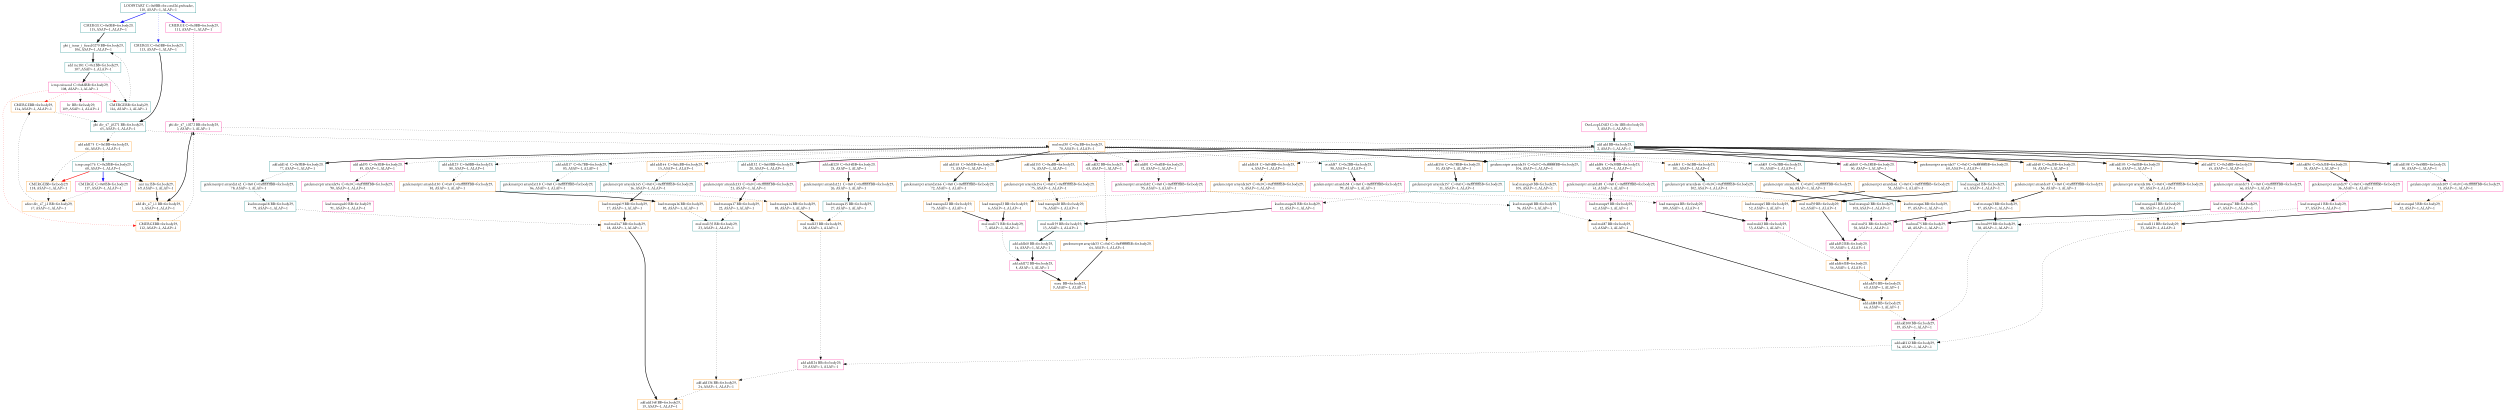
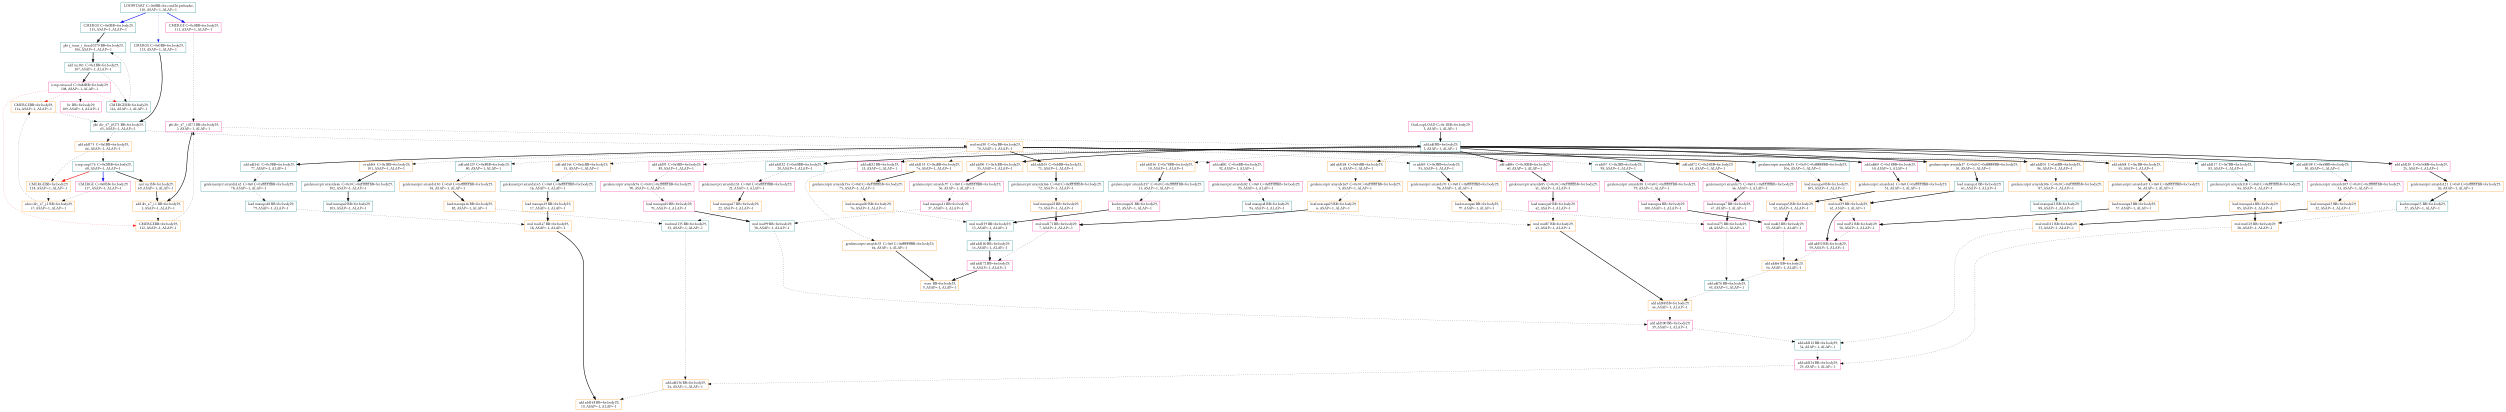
edge "add add BB=for.body29, 2, ASAP=-1, ALAP=-1" -> "add add120  C=0x54BB=for.body29, 25, ASAP=-1, ALAP=-1": added
edge "load manupa2 BB=for.body29, 103, ASAP=-1, ALAP=-1" -> "mul mul51 BB=for.body29, 58, ASAP=-1, ALAP=-1": now "mul mul39 BB=for.body29, 62, ASAP=-1, ALAP=-1" -> "mul mul51 BB=for.body29, 58, ASAP=-1, ALAP=-1"
edge "load manupa3 BB=for.body29, 57, ASAP=-1, ALAP=-1" -> "mul mul99 BB=for.body29, 38, ASAP=-1, ALAP=-1": now "load manupa10 BB=for.body29, 91, ASAP=-1, ALAP=-1" -> "mul mul99 BB=for.body29, 38, ASAP=-1, ALAP=-1"
node "add add76 BB=for.body29, 49, ASAP=-1, ALAP=-1": color darkorange -> teal
